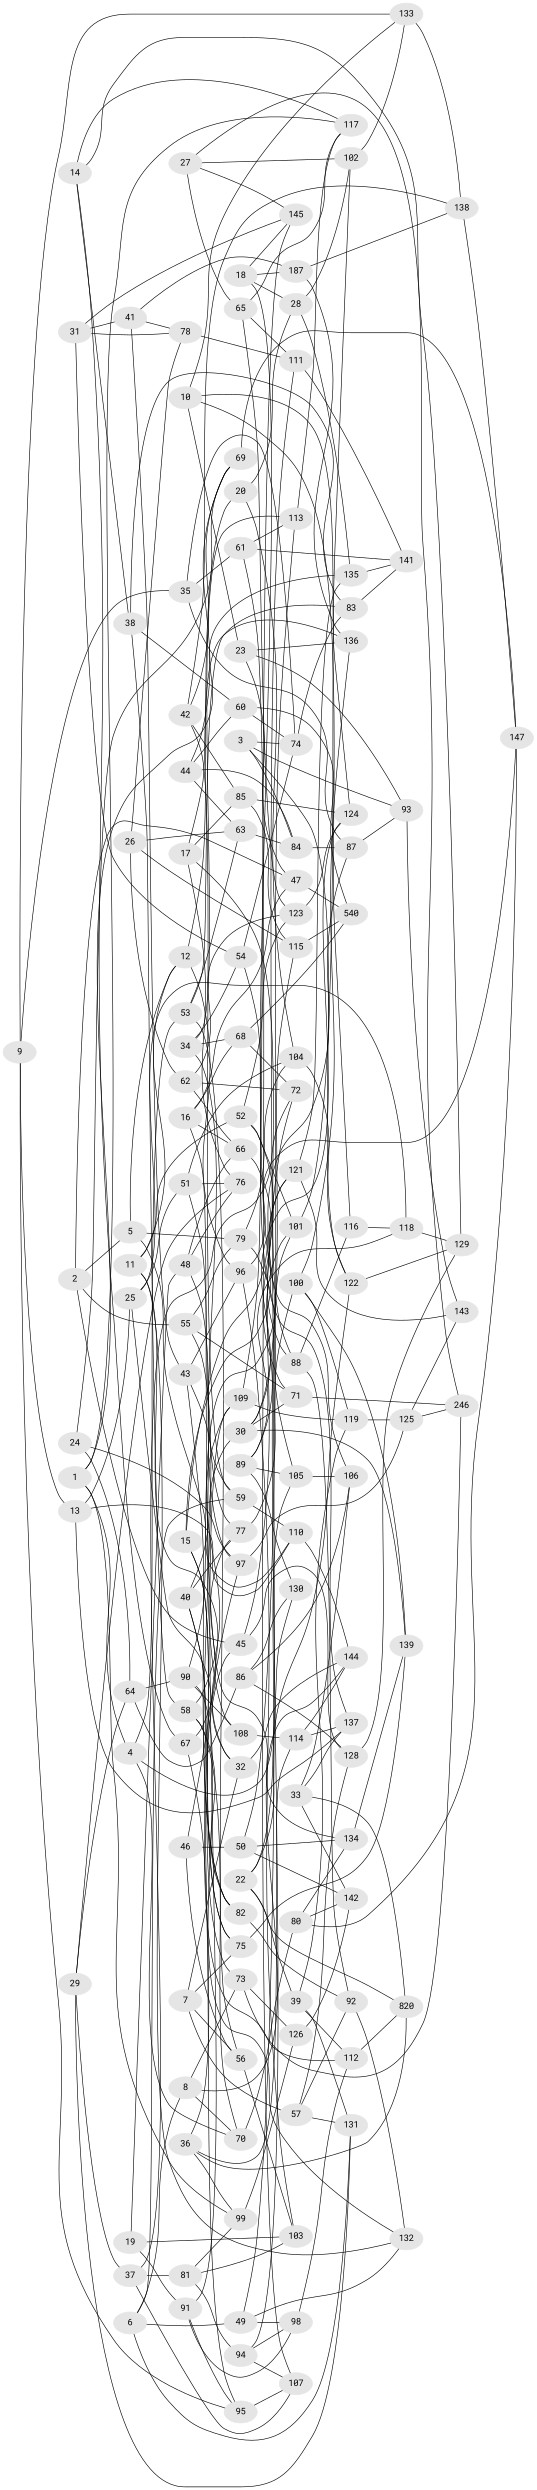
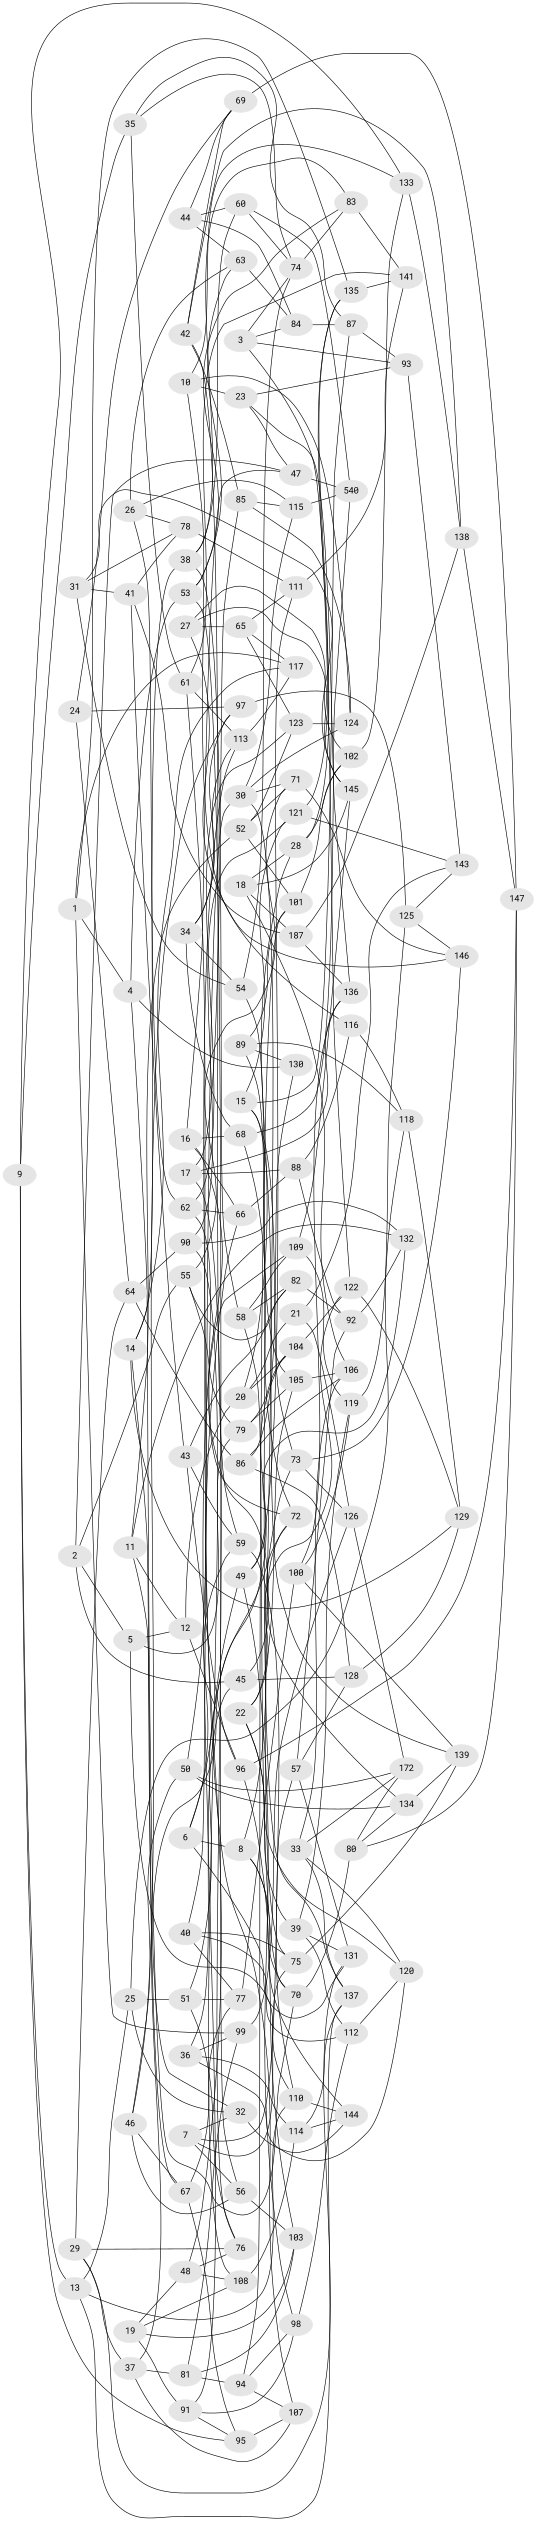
node "21": added
node "246": label "246" -> "146"
node "142": label "142" -> "172"
node "820": label "820" -> "120"
edge "46" -- "67": added
edge "108" -- "19": added
